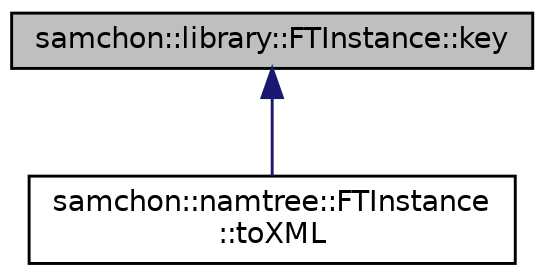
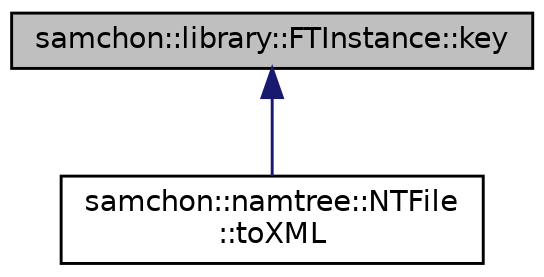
node "samchon::namtree::FTInstance ::toXML": label "samchon::namtree::FTInstance ::toXML" -> "samchon::namtree::NTFile ::toXML"
